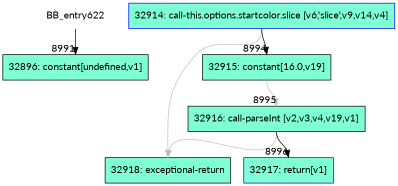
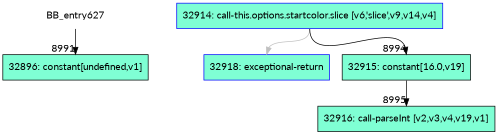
node "BB_entry622": label "BB_entry622" -> "BB_entry627"
edge "32915: constant[16.0,v19]" -> "32916: call-parseInt [v2,v3,v4,v19,v1]": color gray -> black
edge "32916: call-parseInt [v2,v3,v4,v19,v1]" -> "32918: exceptional-return": removed
node "32918: exceptional-return": color black -> blue
node "32917: return[v1]": removed
